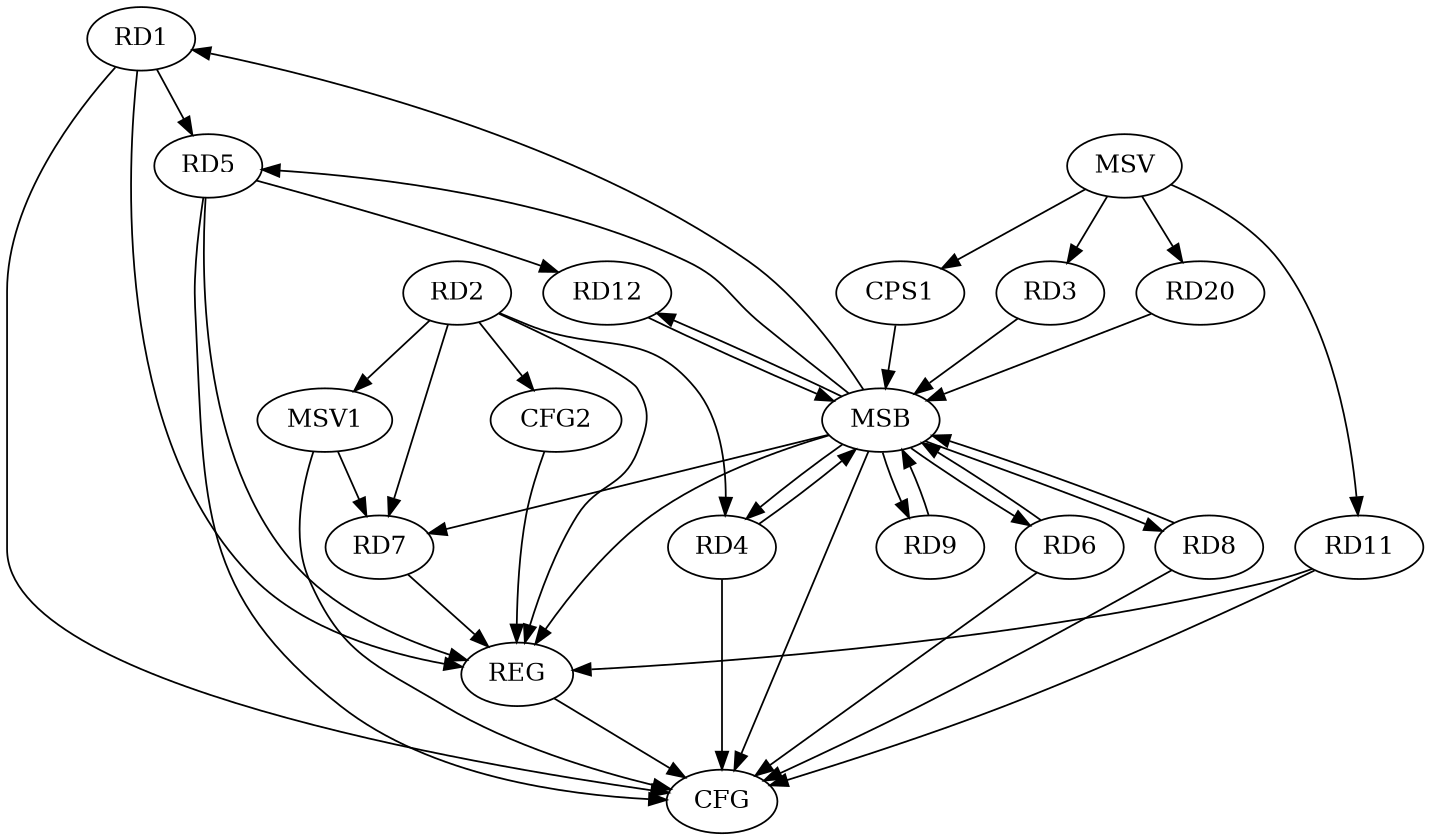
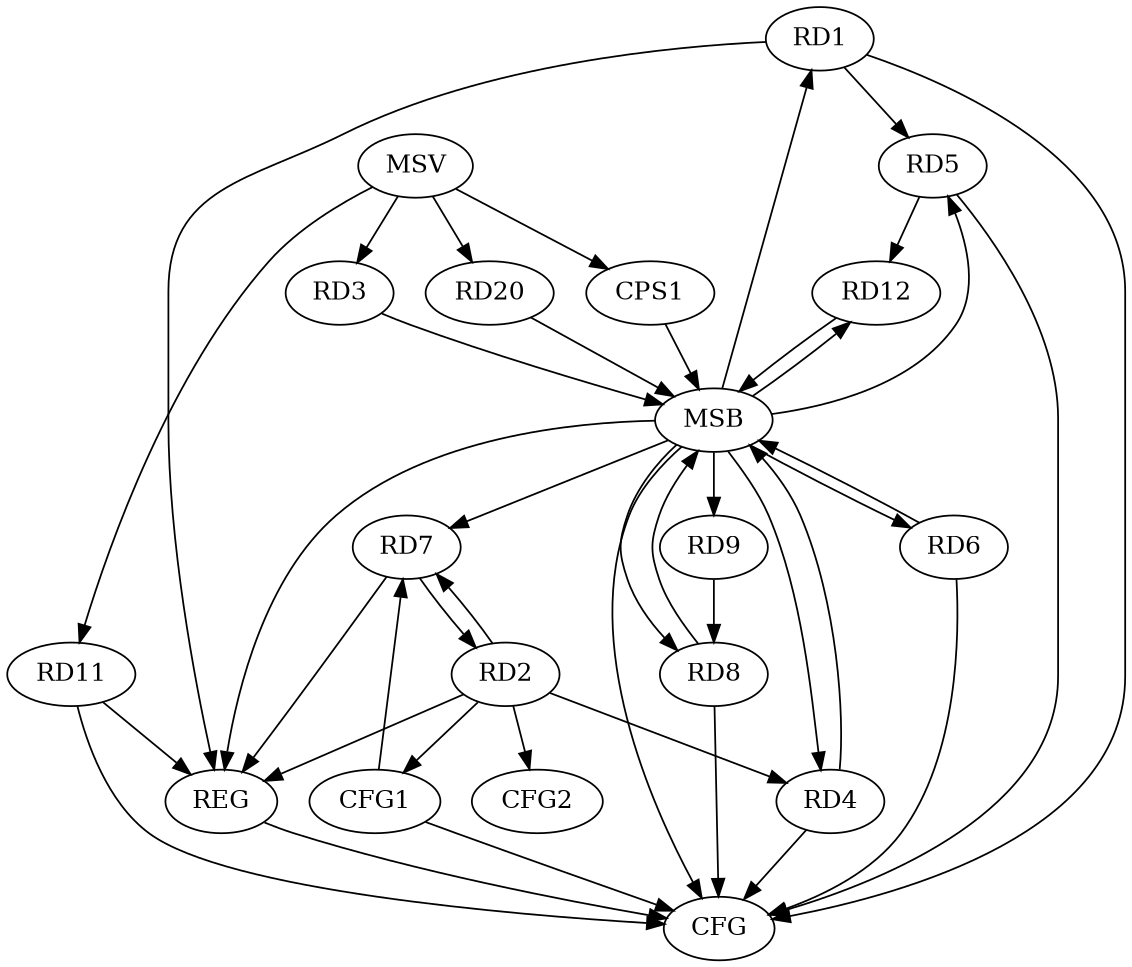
node "MSV1": label "MSV1" -> "CFG1"
edge "RD5" -> "REG": removed
edge "RD9" -> "MSB": now "RD9" -> "RD8"
edge "CFG2" -> "REG": removed
edge "RD7" -> "RD2": added
